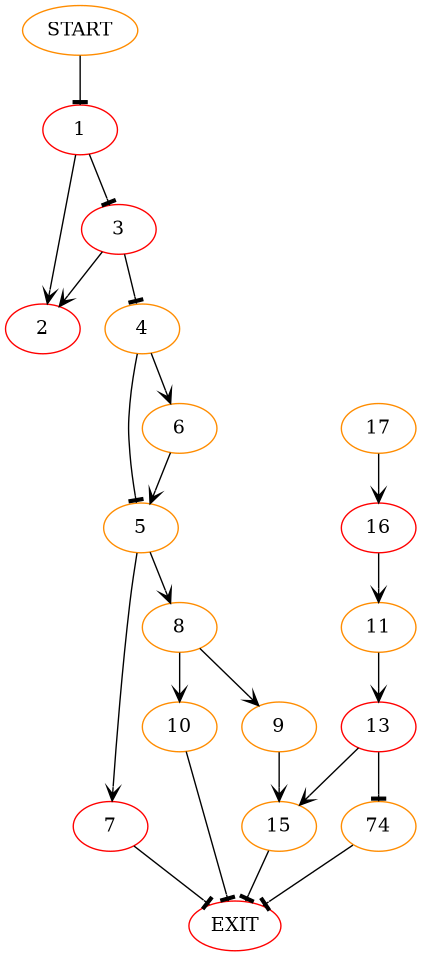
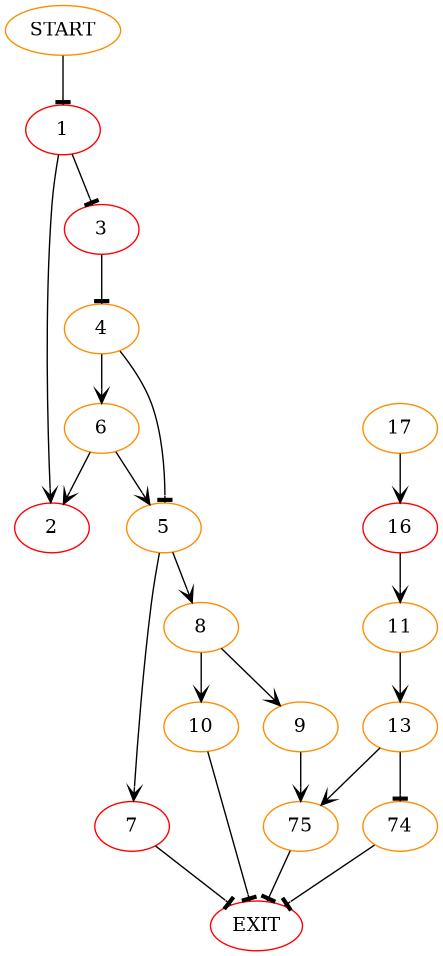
edge "3" -> "2": now "6" -> "2"
node "13": color red -> darkorange
node "15": label "15" -> "75"
